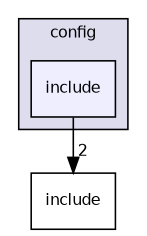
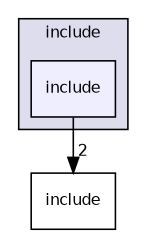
cluster "config": label "config" -> "include"
